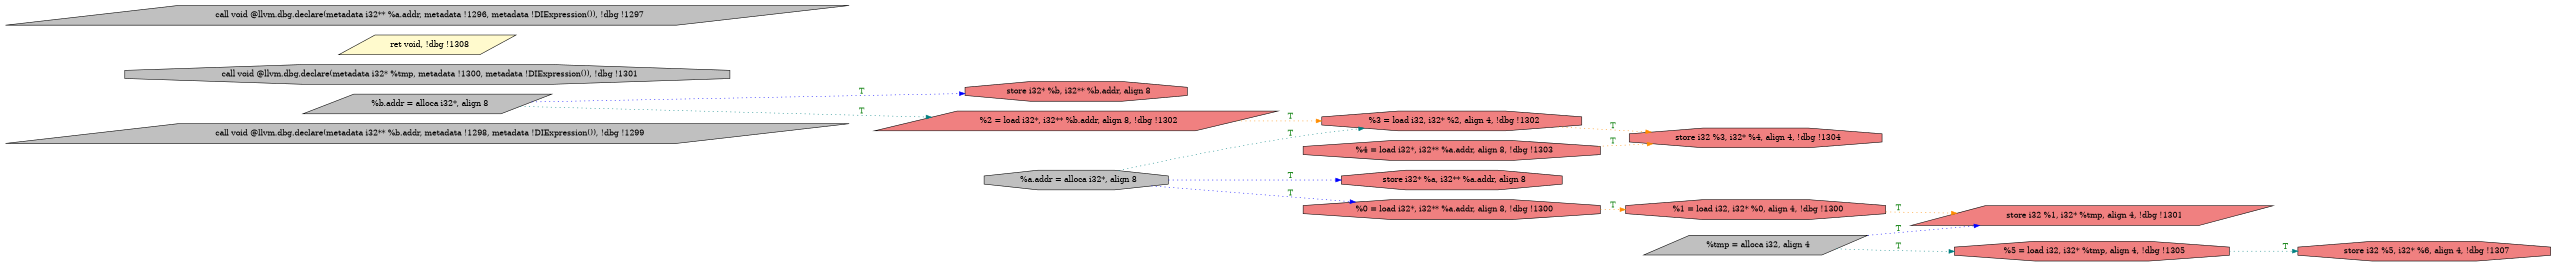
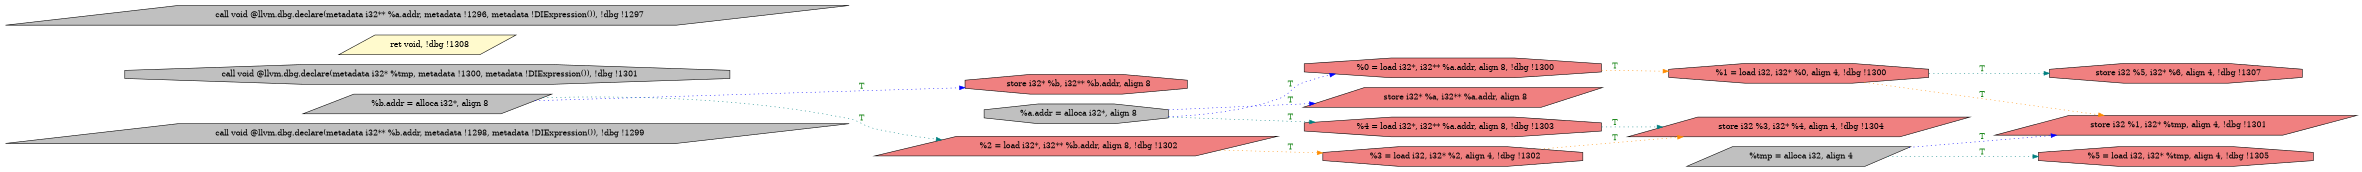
node "store i32 %3, i32* %4, align 4, !dbg !1304": shape octagon -> parallelogram
edge "%4 = load i32*, i32** %a.addr, align 8, !dbg !1303" -> "store i32 %3, i32* %4, align 4, !dbg !1304": color darkorange -> teal
edge "%a.addr = alloca i32*, align 8" -> "%3 = load i32, i32* %2, align 4, !dbg !1302": now "%a.addr = alloca i32*, align 8" -> "%4 = load i32*, i32** %a.addr, align 8, !dbg !1303"
node "store i32* %a, i32** %a.addr, align 8": shape octagon -> parallelogram
edge "%5 = load i32, i32* %tmp, align 4, !dbg !1305" -> "store i32 %5, i32* %6, align 4, !dbg !1307": now "%1 = load i32, i32* %0, align 4, !dbg !1300" -> "store i32 %5, i32* %6, align 4, !dbg !1307"
